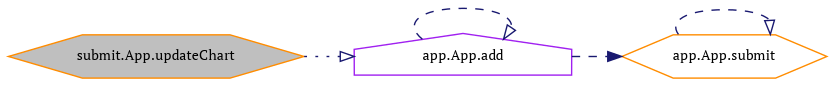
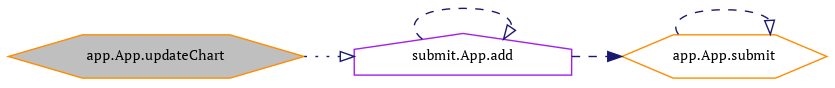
node "submit.App.updateChart": label "submit.App.updateChart" -> "app.App.updateChart"
node "app.App.add": label "app.App.add" -> "submit.App.add"
